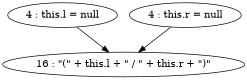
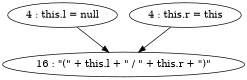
node "4 : this.r = null": label "4 : this.r = null" -> "4 : this.r = this"
